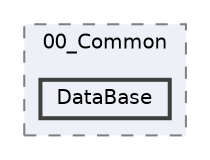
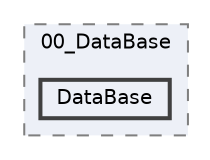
cluster "00_Common": label "00_Common" -> "00_DataBase"
